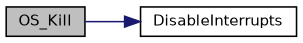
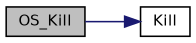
node "DisableInterrupts": label "DisableInterrupts" -> "Kill"
